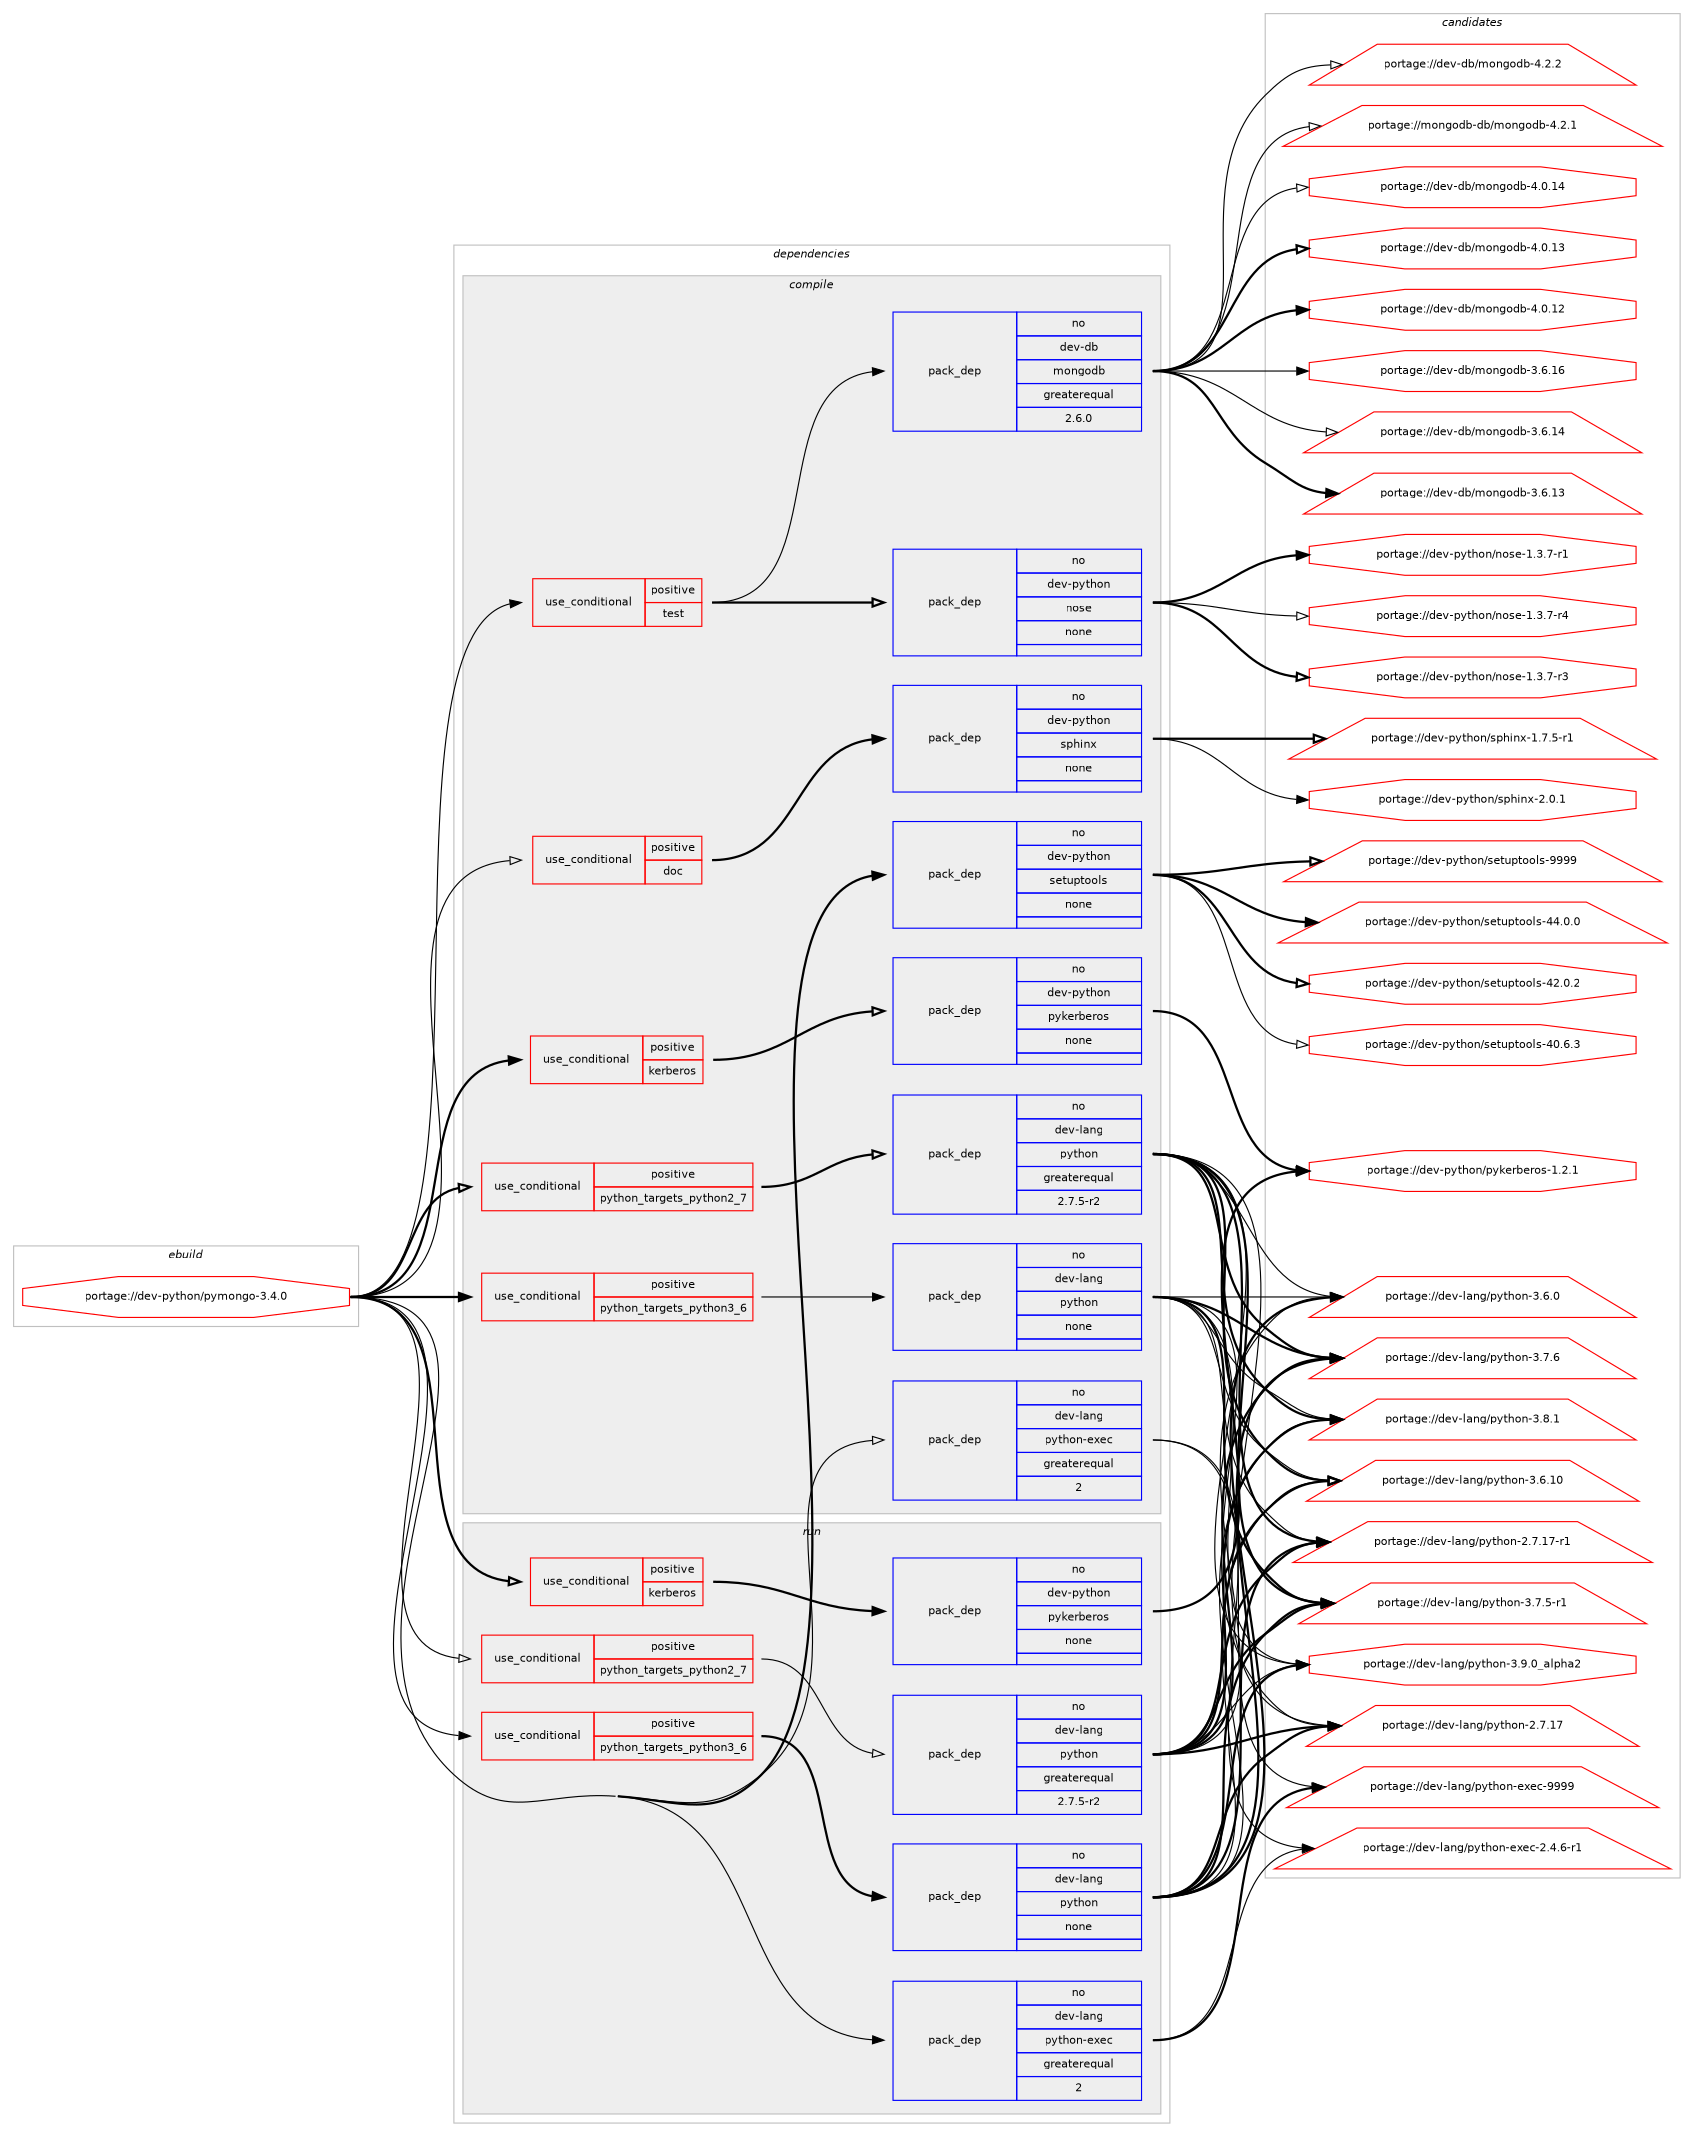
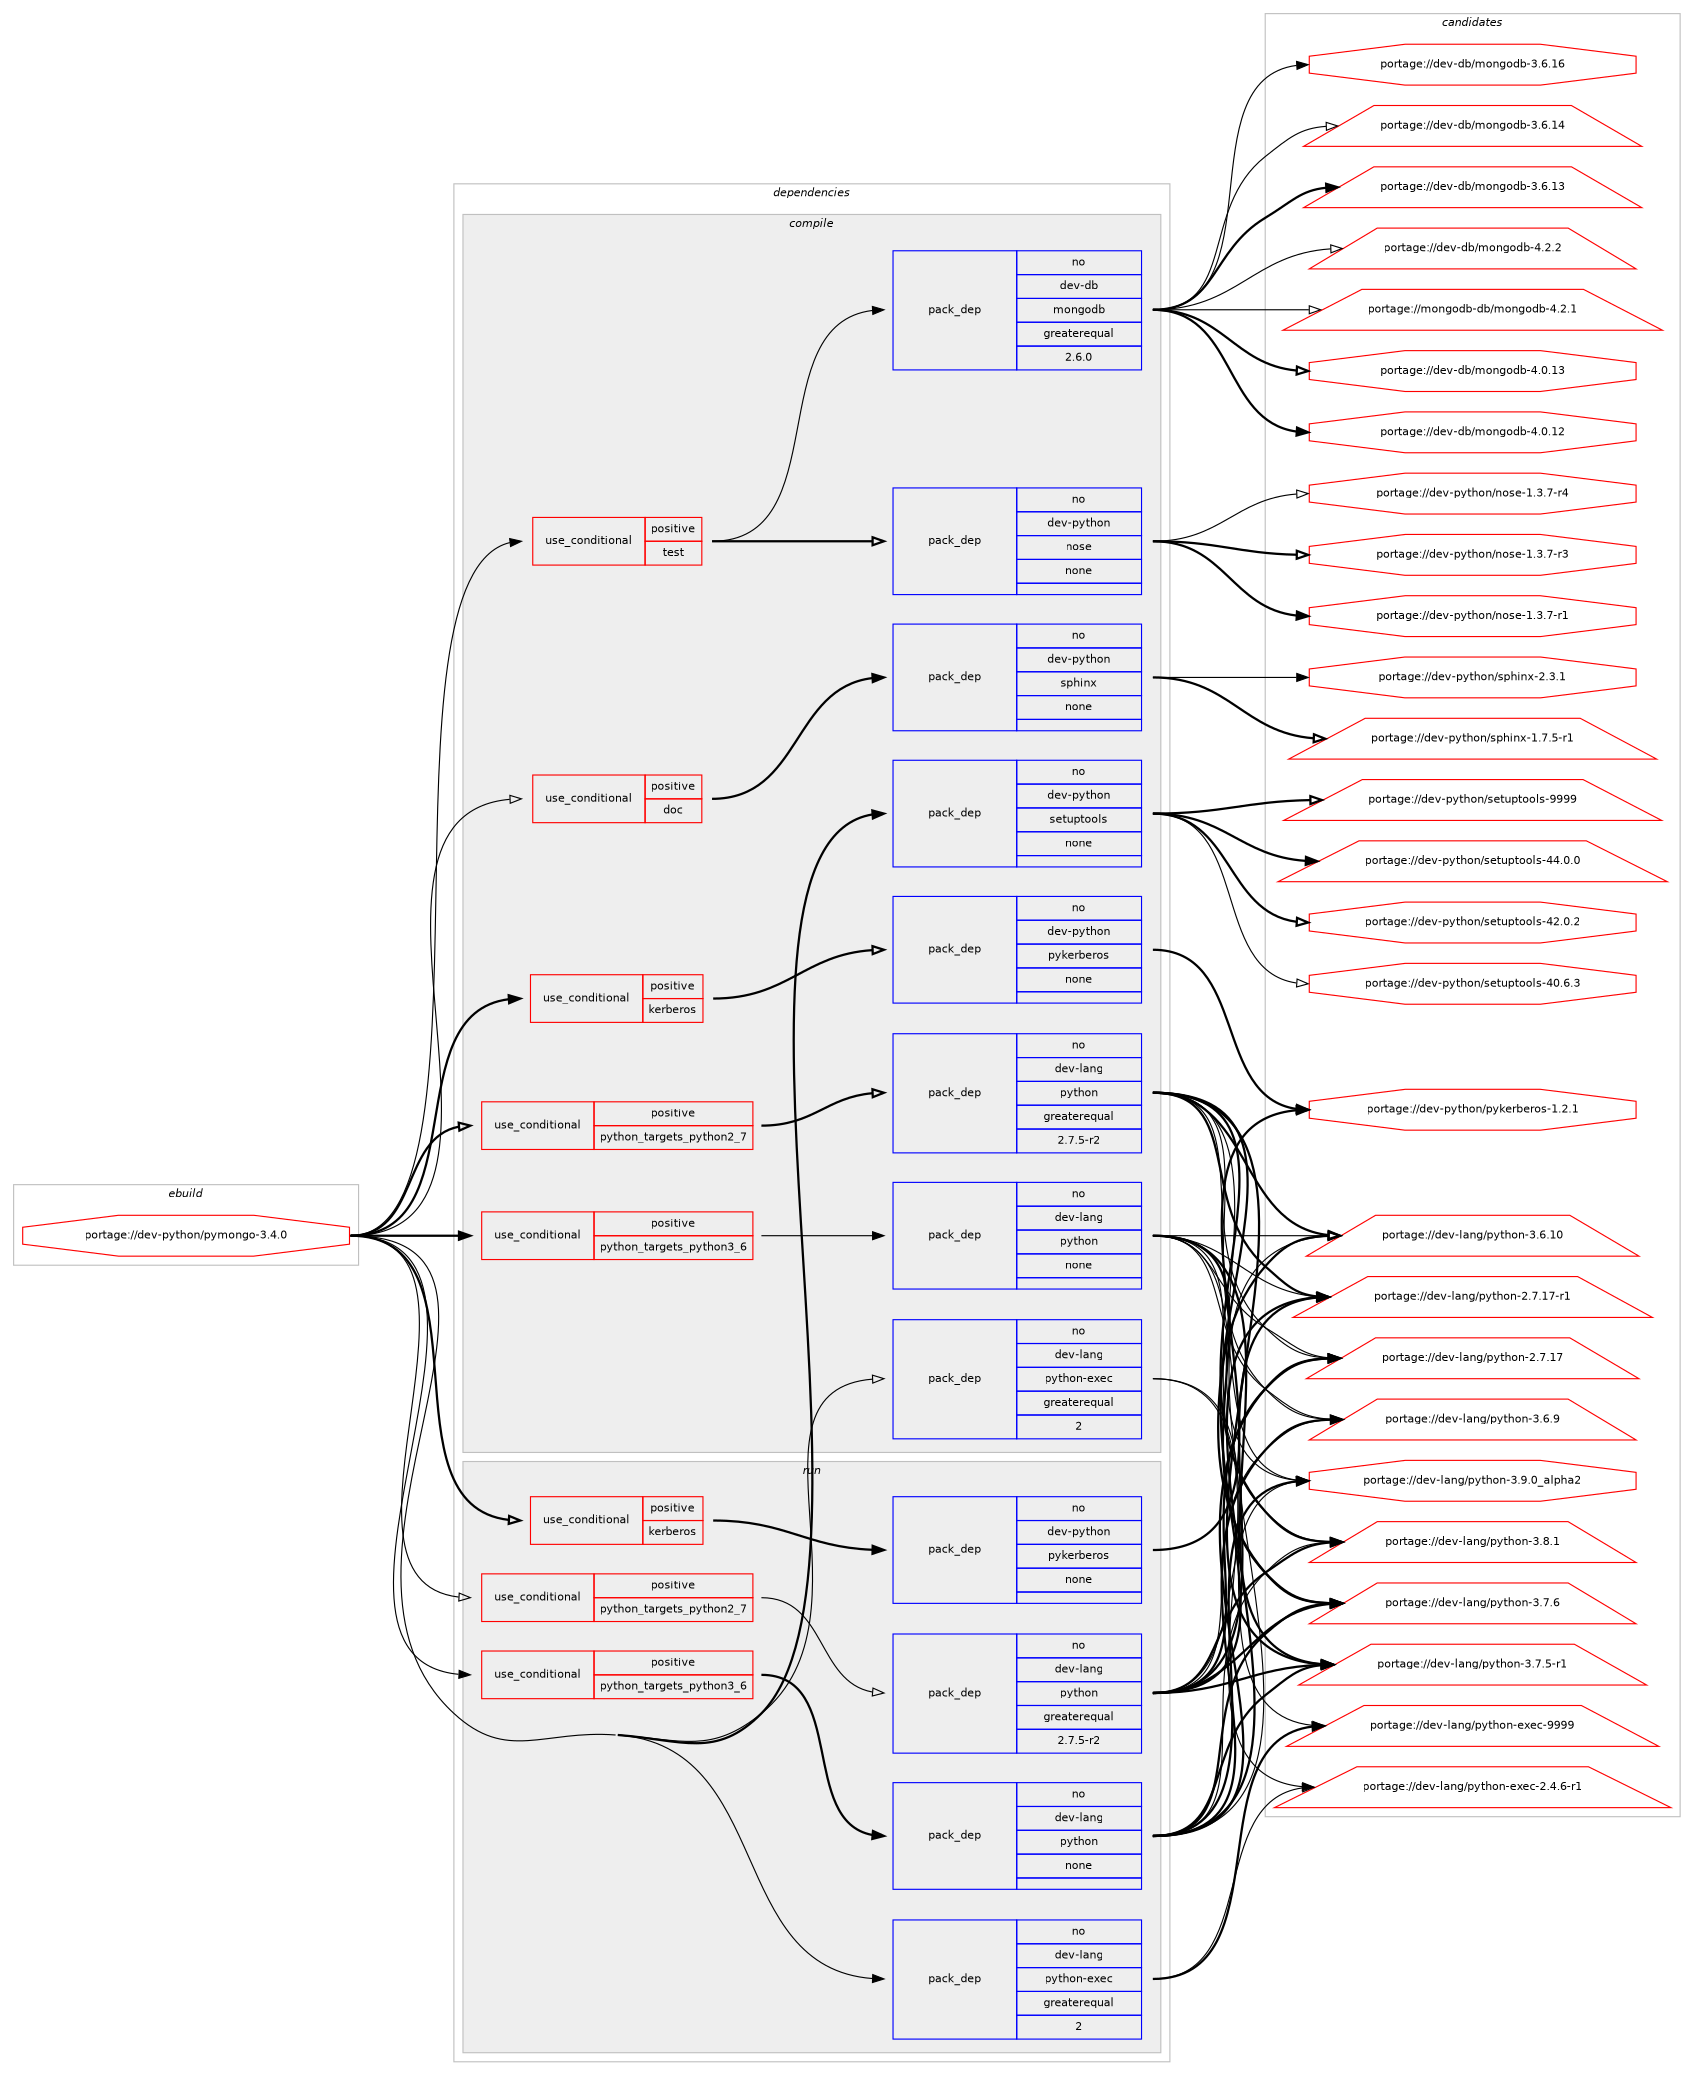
node "portage://dev-db/mongodb-4.0.14": removed
node "portage://dev-python/sphinx-2.0.1": label "portage://dev-python/sphinx-2.0.1" -> "portage://dev-python/sphinx-2.3.1"
node "portage://dev-lang/python-3.6.0": label "portage://dev-lang/python-3.6.0" -> "portage://dev-lang/python-3.6.9"
